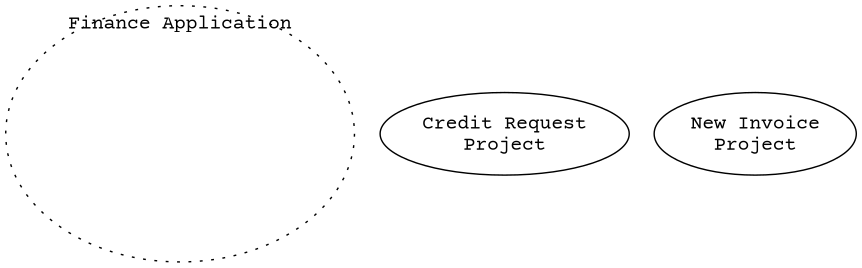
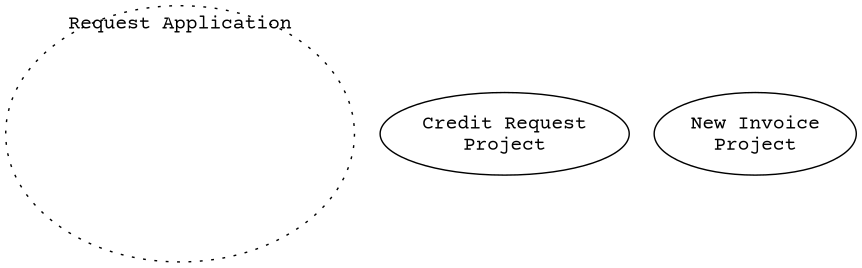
node "Finance Application": label "Finance Application" -> "Request Application"
